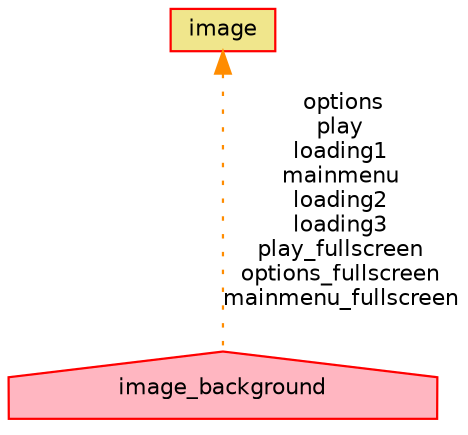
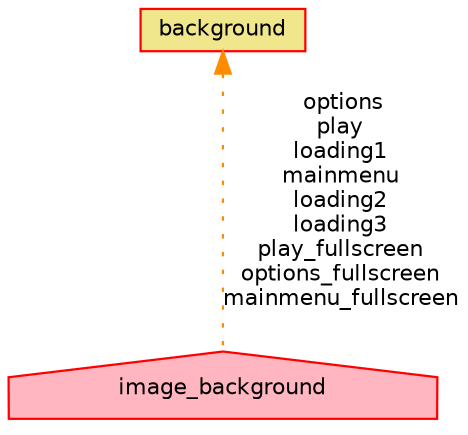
node "image": label "image" -> "background"
